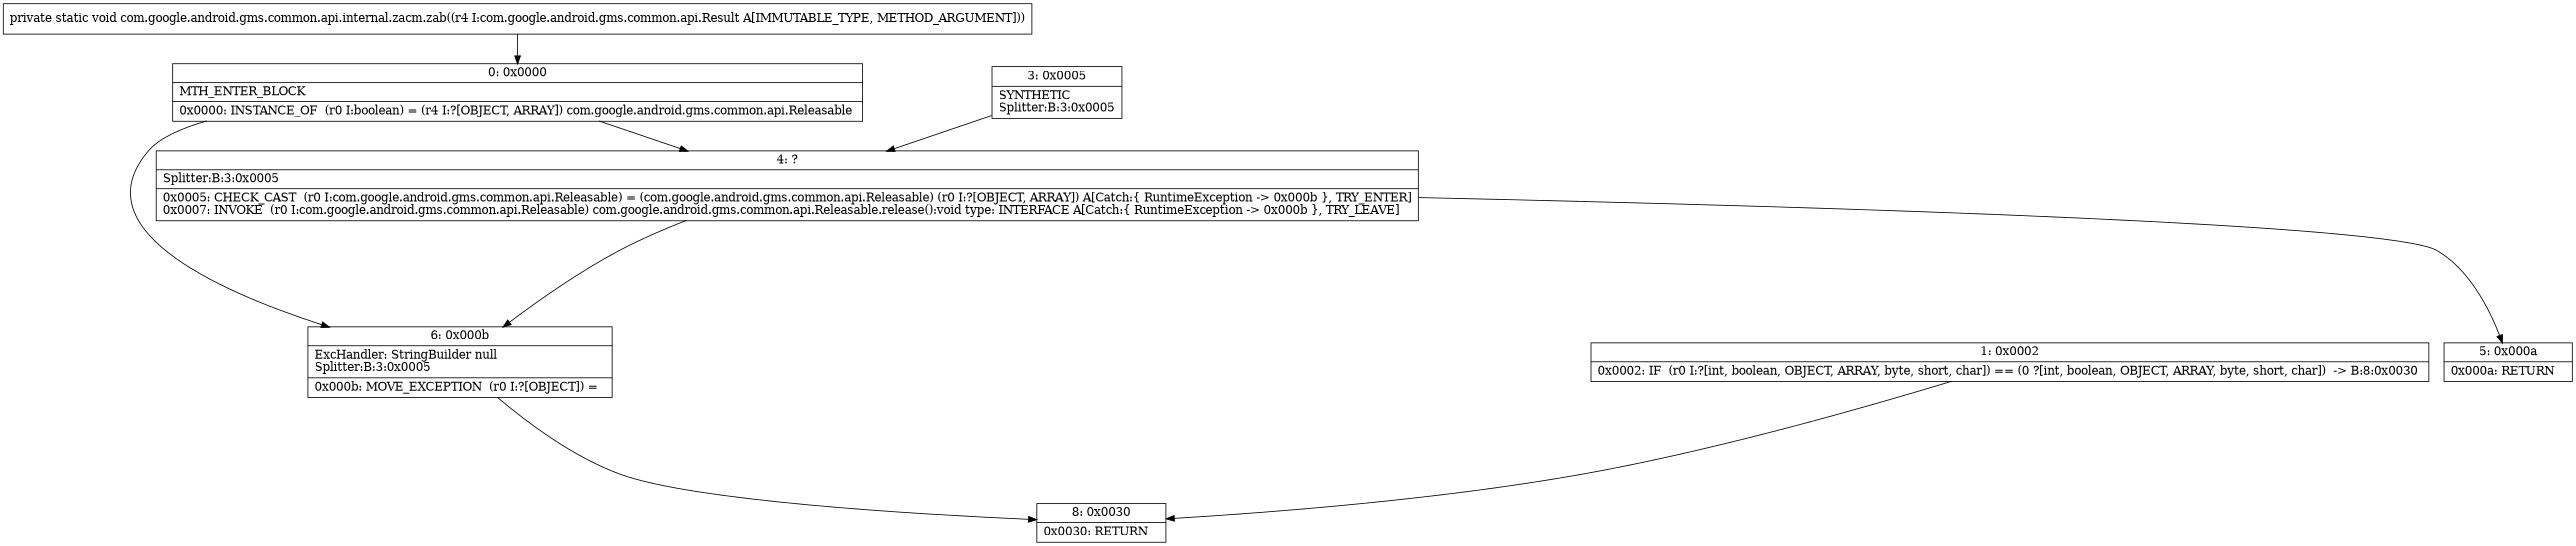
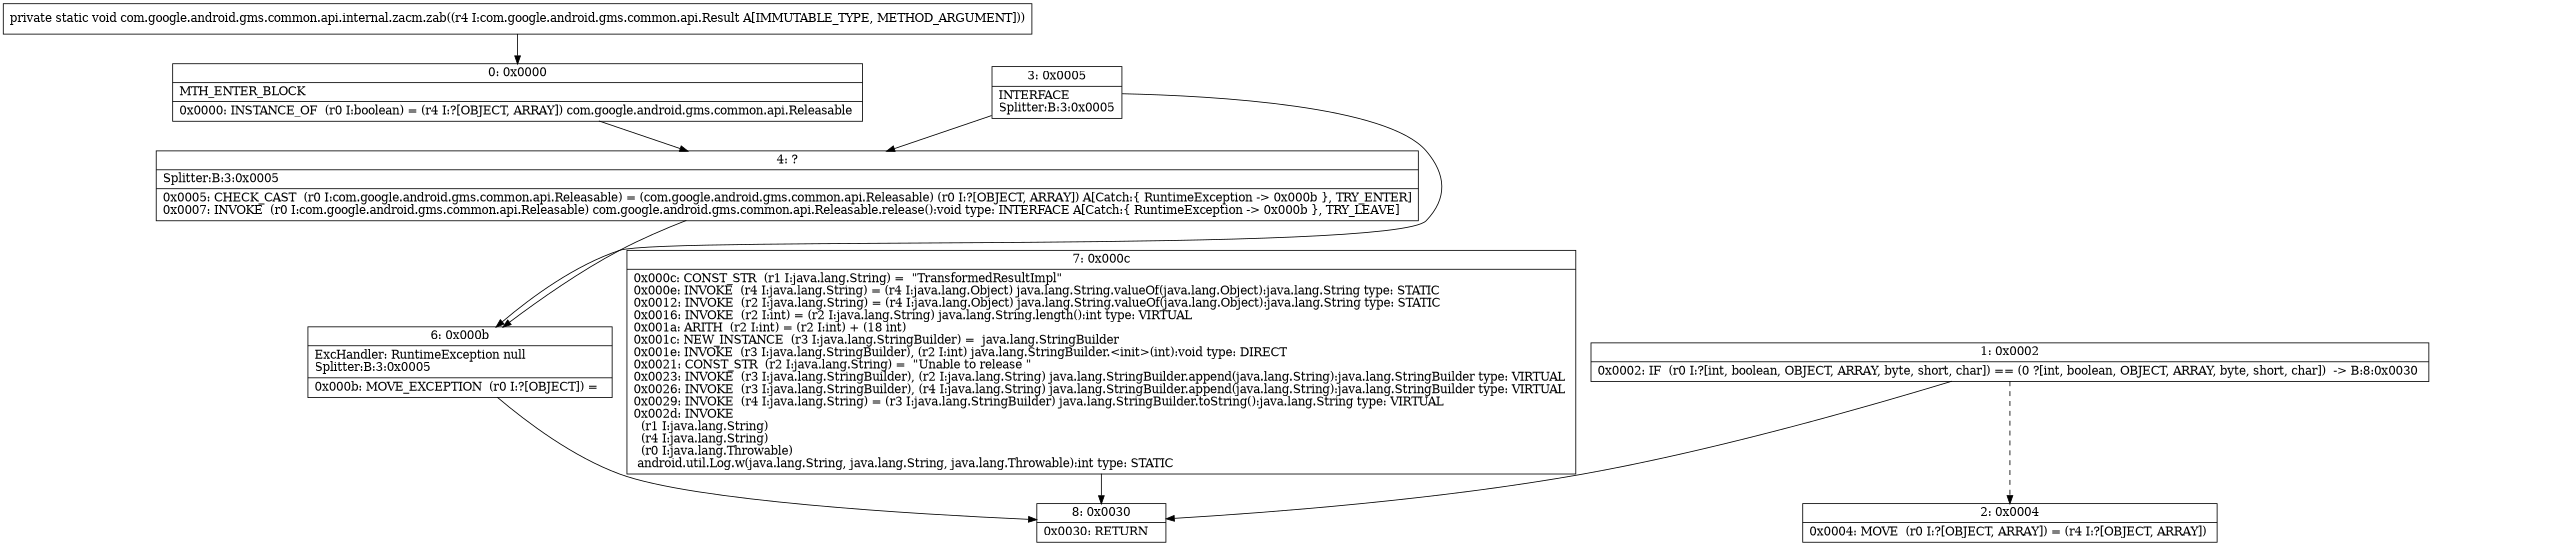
node "3: 0x0005": text "SYNTHETIC" -> "INTERFACE"
edge "0: 0x0000" -> "6: 0x000b": now "3: 0x0005" -> "6: 0x000b"
node "6: 0x000b": text "ExcHandler: StringBuilder null" -> "ExcHandler: RuntimeException null"
node "7: 0x000c": added
node "5: 0x000a": removed
node "2: 0x0004": added
